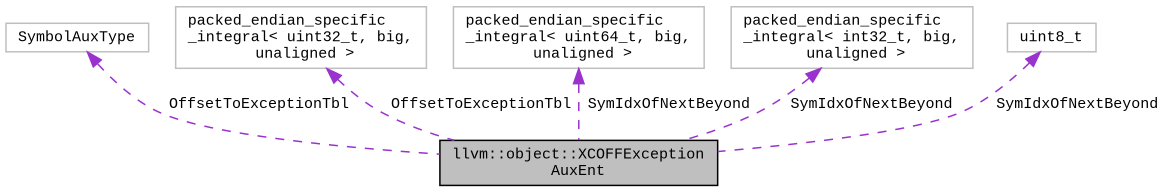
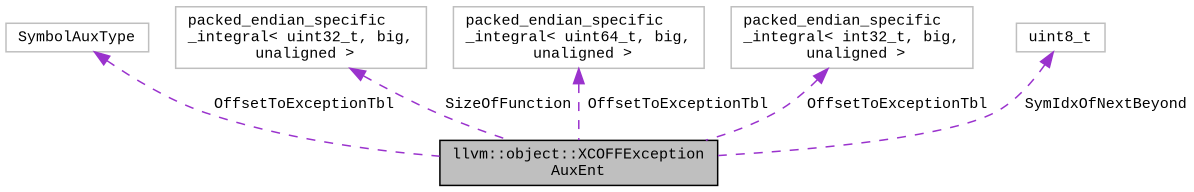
edge "llvm::object::XCOFFException AuxEnt" -> "packed_endian_specific _integral< uint32_t, big, unaligned >": label " OffsetToExceptionTbl" -> " SizeOfFunction"
edge "llvm::object::XCOFFException AuxEnt" -> "packed_endian_specific _integral< uint64_t, big, unaligned >": label " SymIdxOfNextBeyond" -> " OffsetToExceptionTbl"
edge "llvm::object::XCOFFException AuxEnt" -> "packed_endian_specific _integral< int32_t, big, unaligned >": label " SymIdxOfNextBeyond" -> " OffsetToExceptionTbl"
